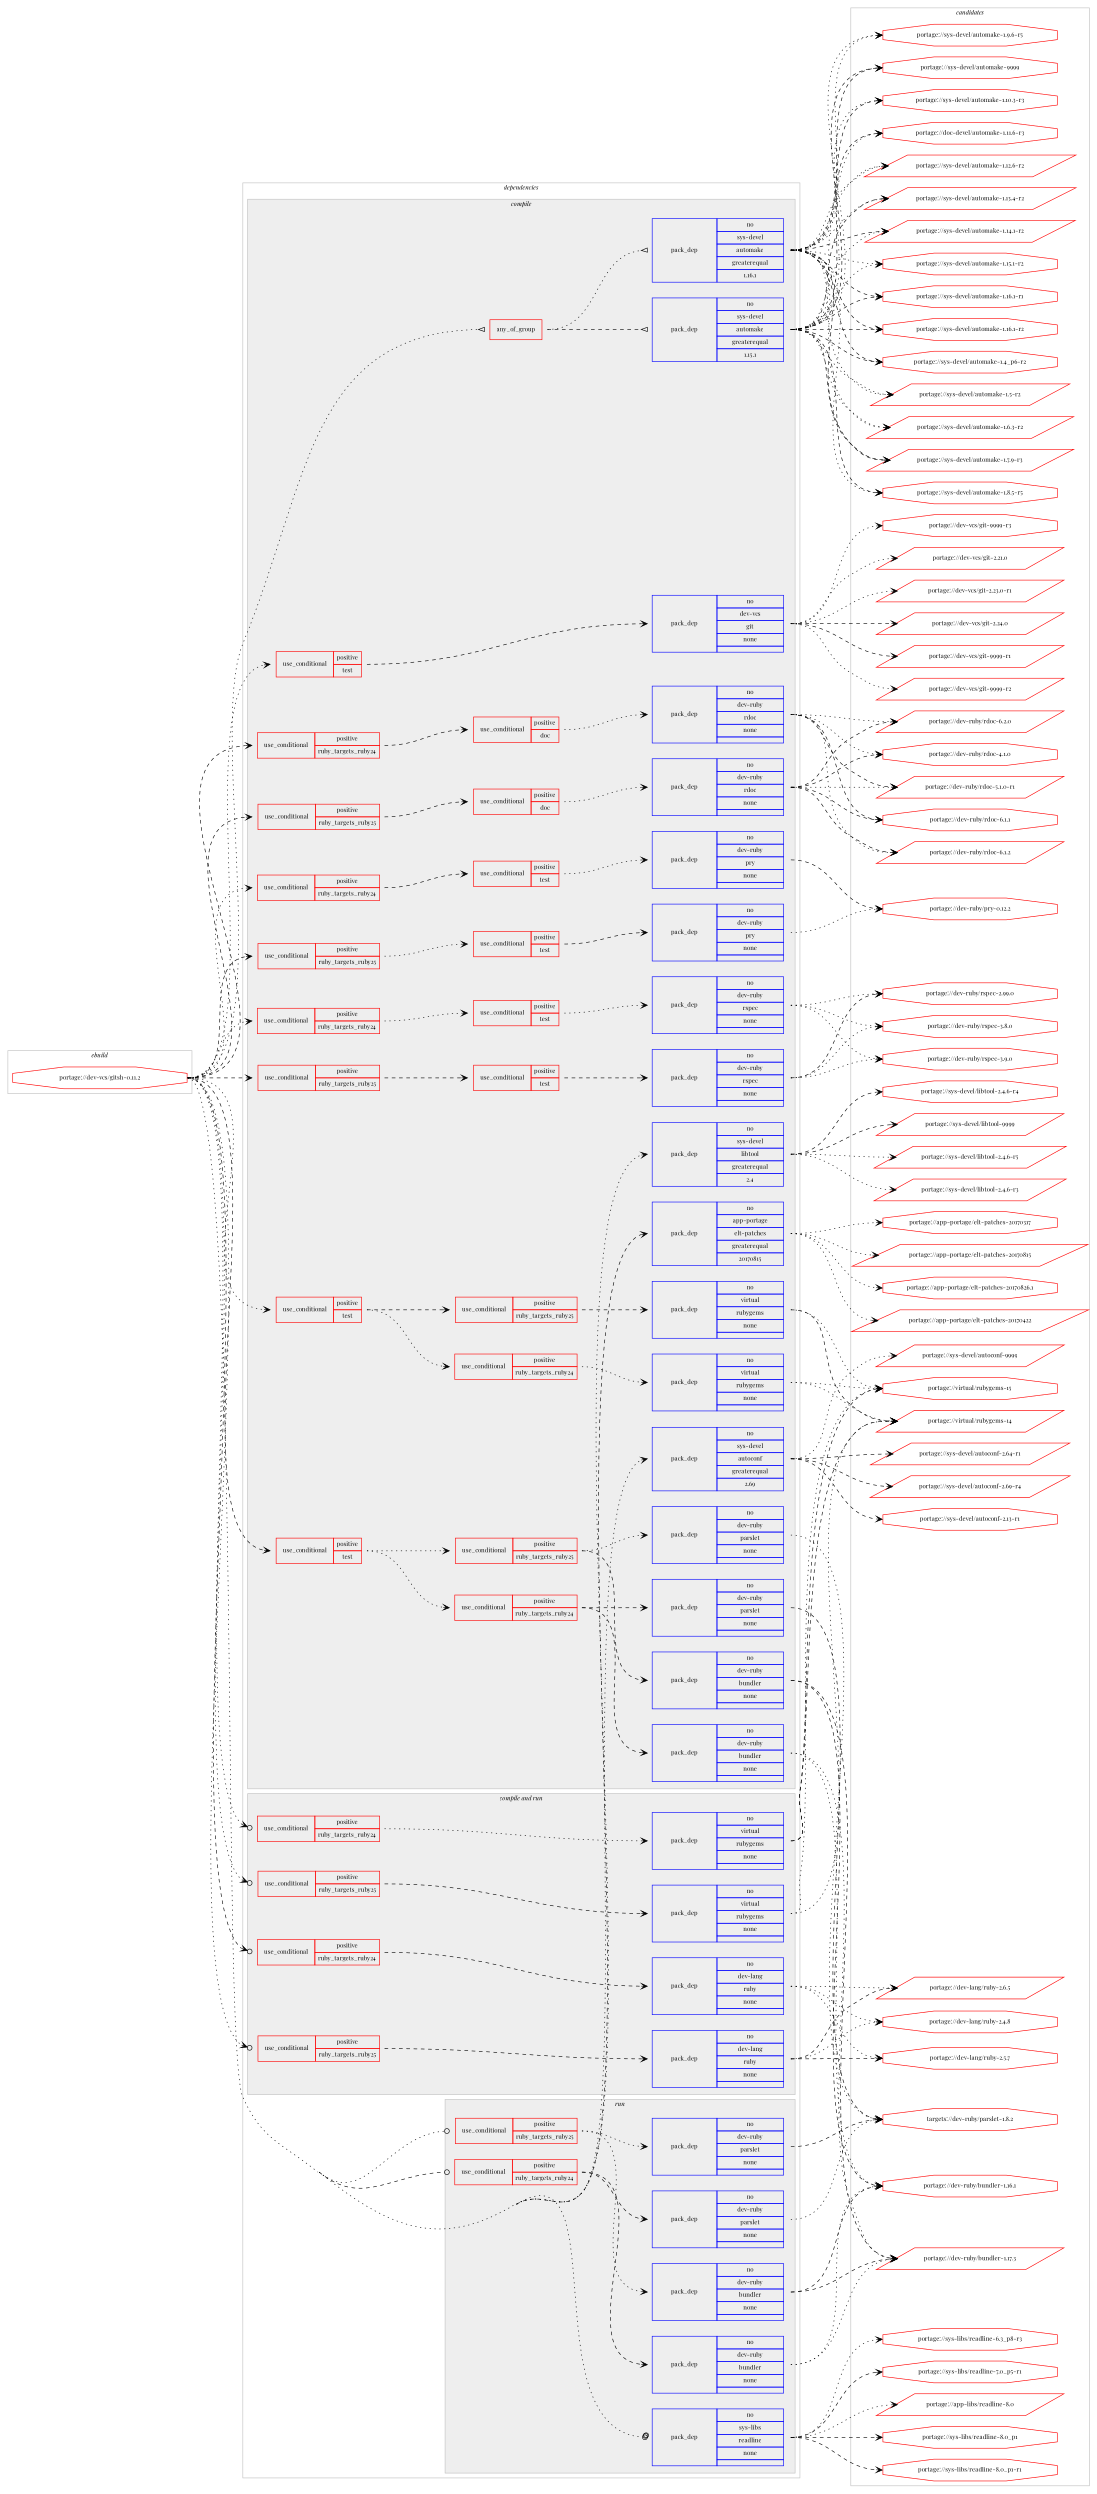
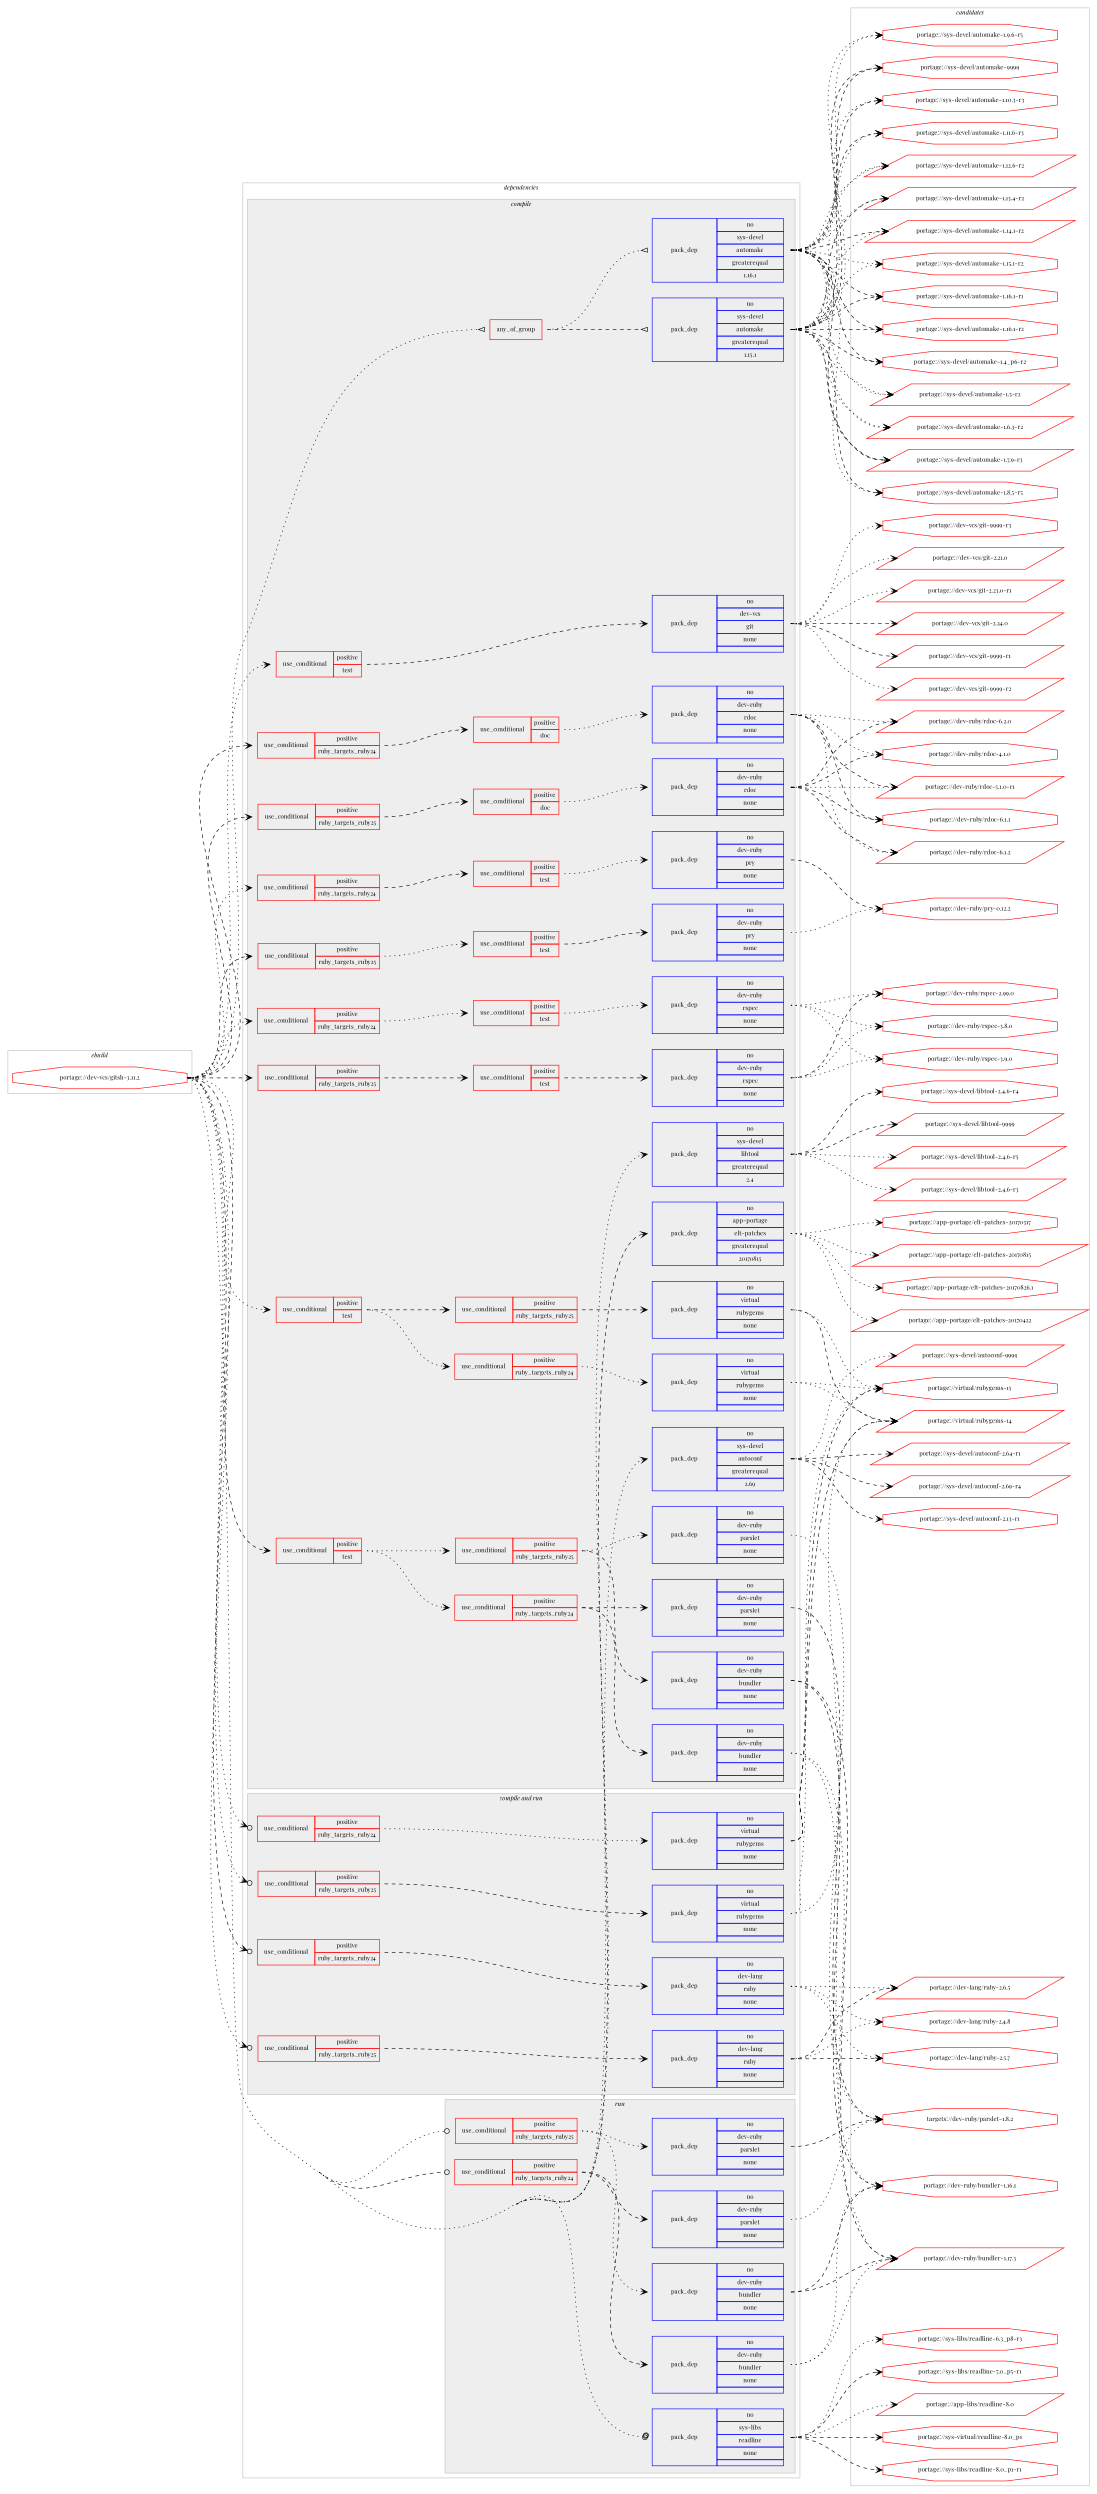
node "portage://doc-devel/automake-1.11.6-r3": label "portage://doc-devel/automake-1.11.6-r3" -> "portage://sys-devel/automake-1.11.6-r3"
node "portage://dev-vcs/gitsh-0.11.2": label "portage://dev-vcs/gitsh-0.11.2" -> "portage://dev-vcs/gitsh-3.11.2"
node "portage://sys-libs/readline-8.0_p1": label "portage://sys-libs/readline-8.0_p1" -> "portage://sys-virtual/readline-8.0_p1"
